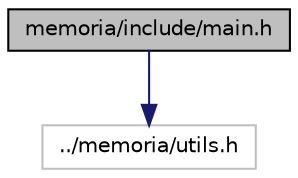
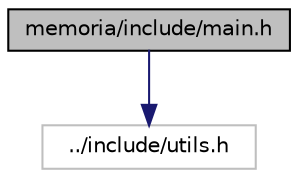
node "../memoria/utils.h": label "../memoria/utils.h" -> "../include/utils.h"
